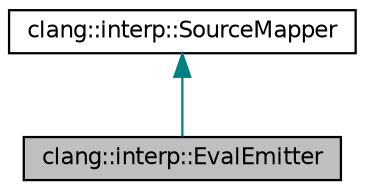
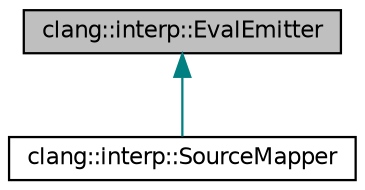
edge "clang::interp::EvalEmitter" -> "clang::interp::SourceMapper": reversed
